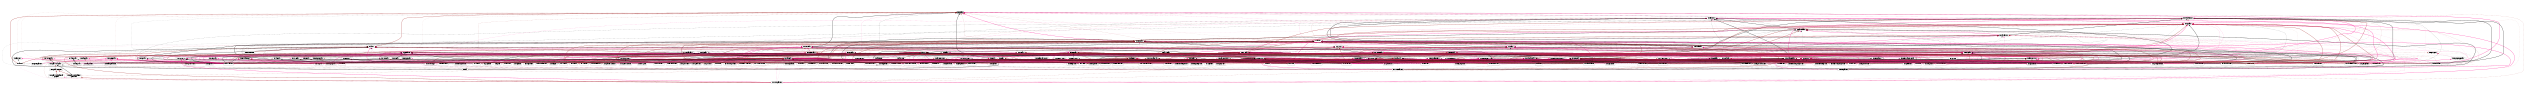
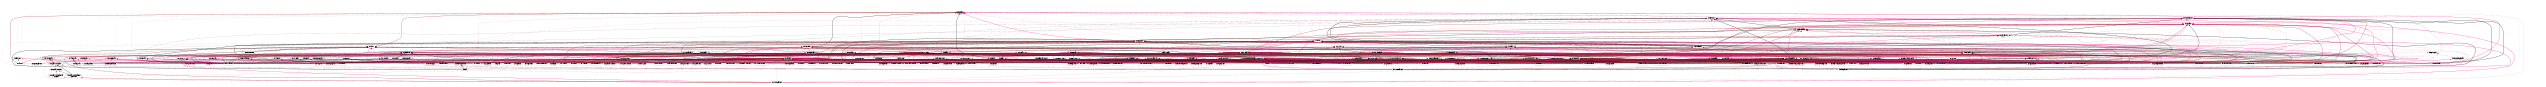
edge "src/htmldocvisitor.cpp" -> "src/vhdldocgen.h": removed
node "src/membername.cpp": label "src/membername.cpp" -> "src/outputlist.cpp"
node "src/printdocvisitor.h": removed
edge "src/pre.l" -> "src/trace.h": now "src/pre.l" -> "src/dotfilepatcher.cpp"
